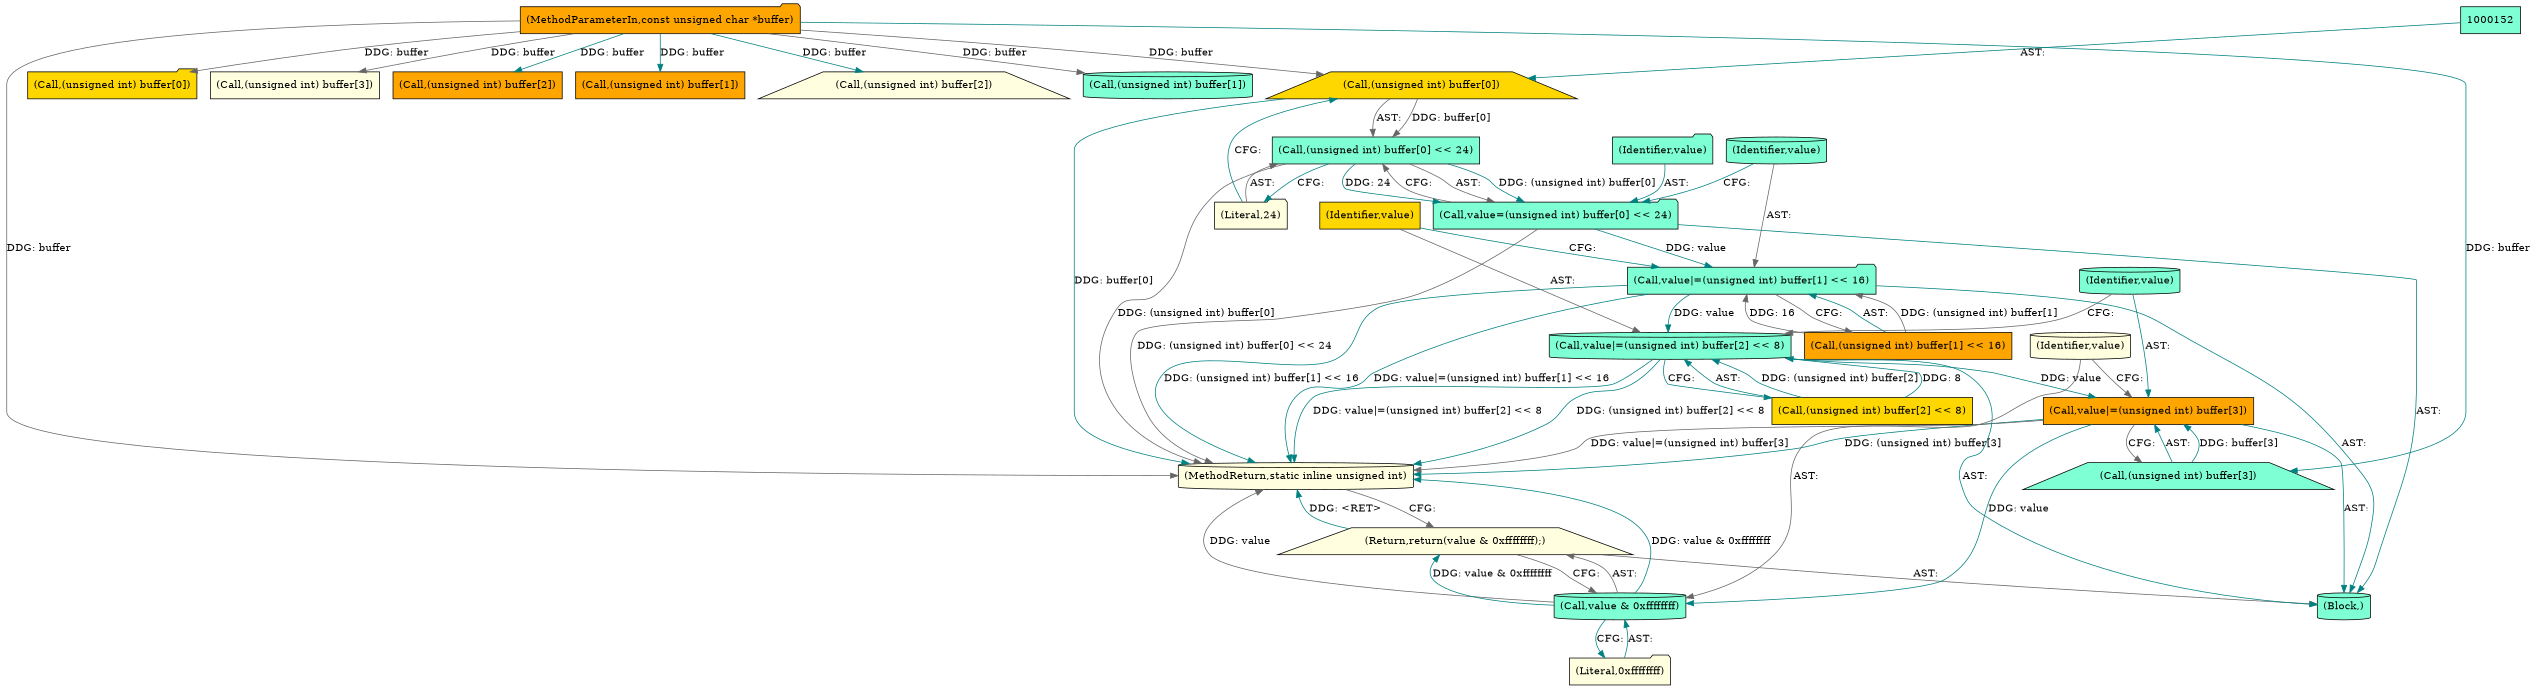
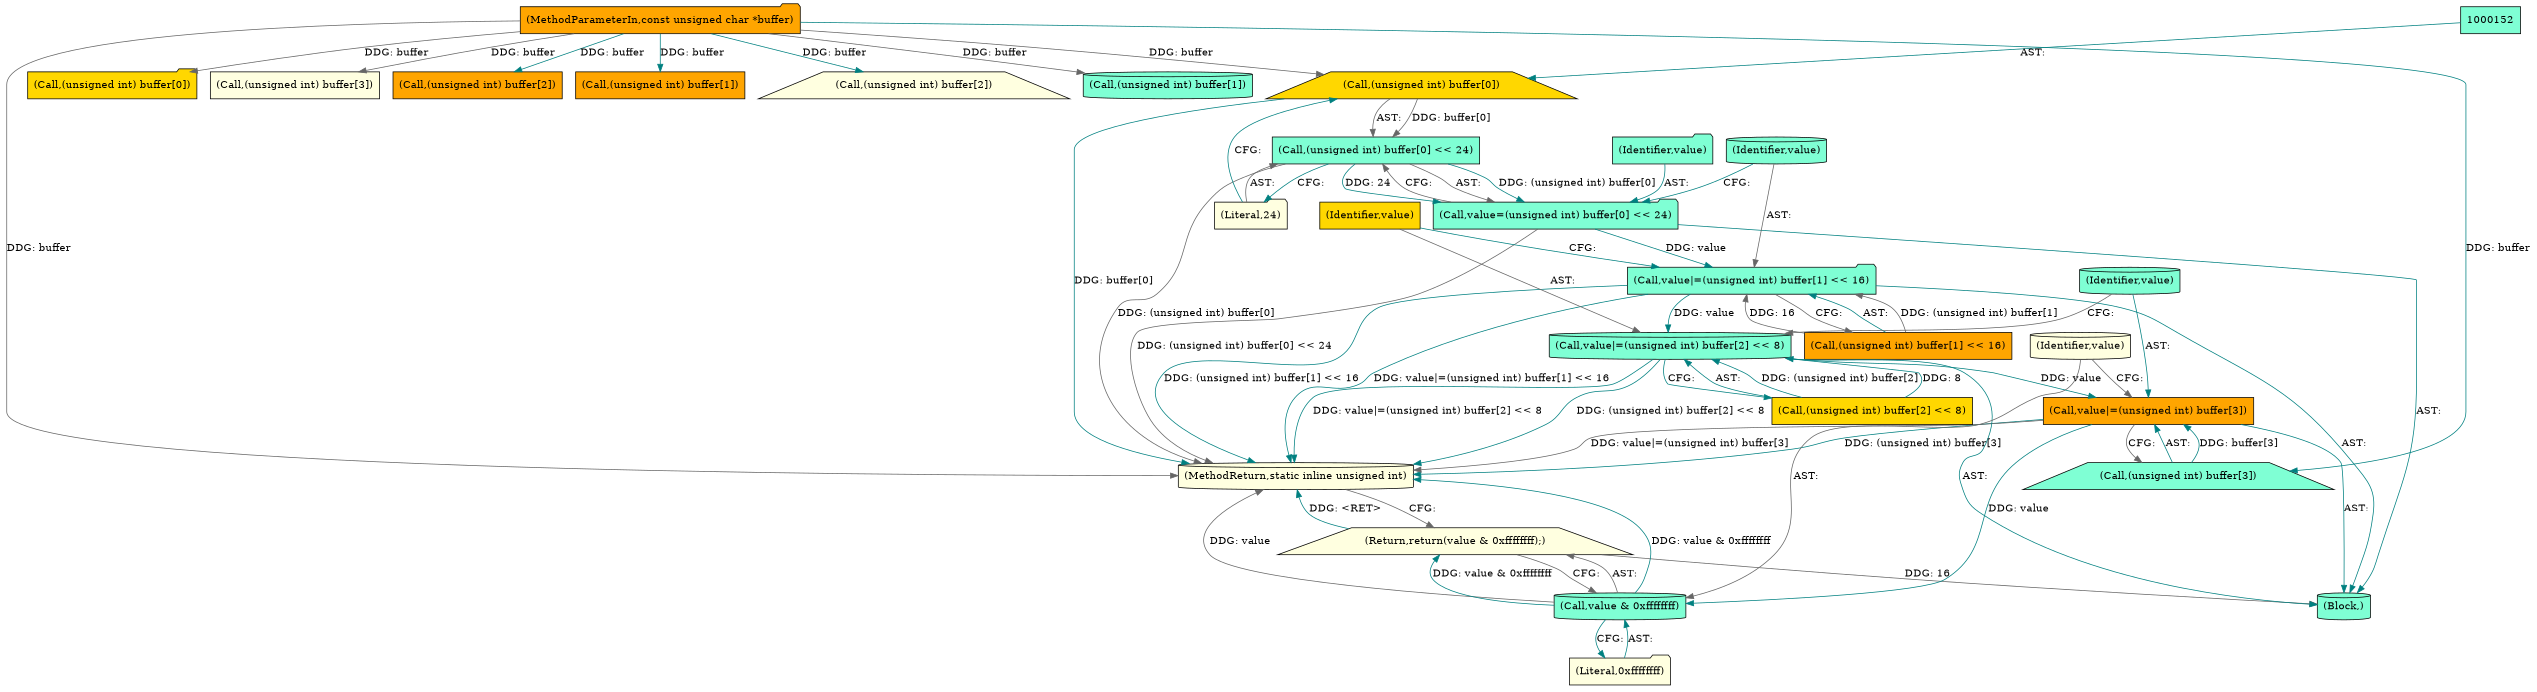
edge "(Return,return(value & 0xffffffff);)" -> "(Block,)": label "AST: " -> "DDG: 16"
